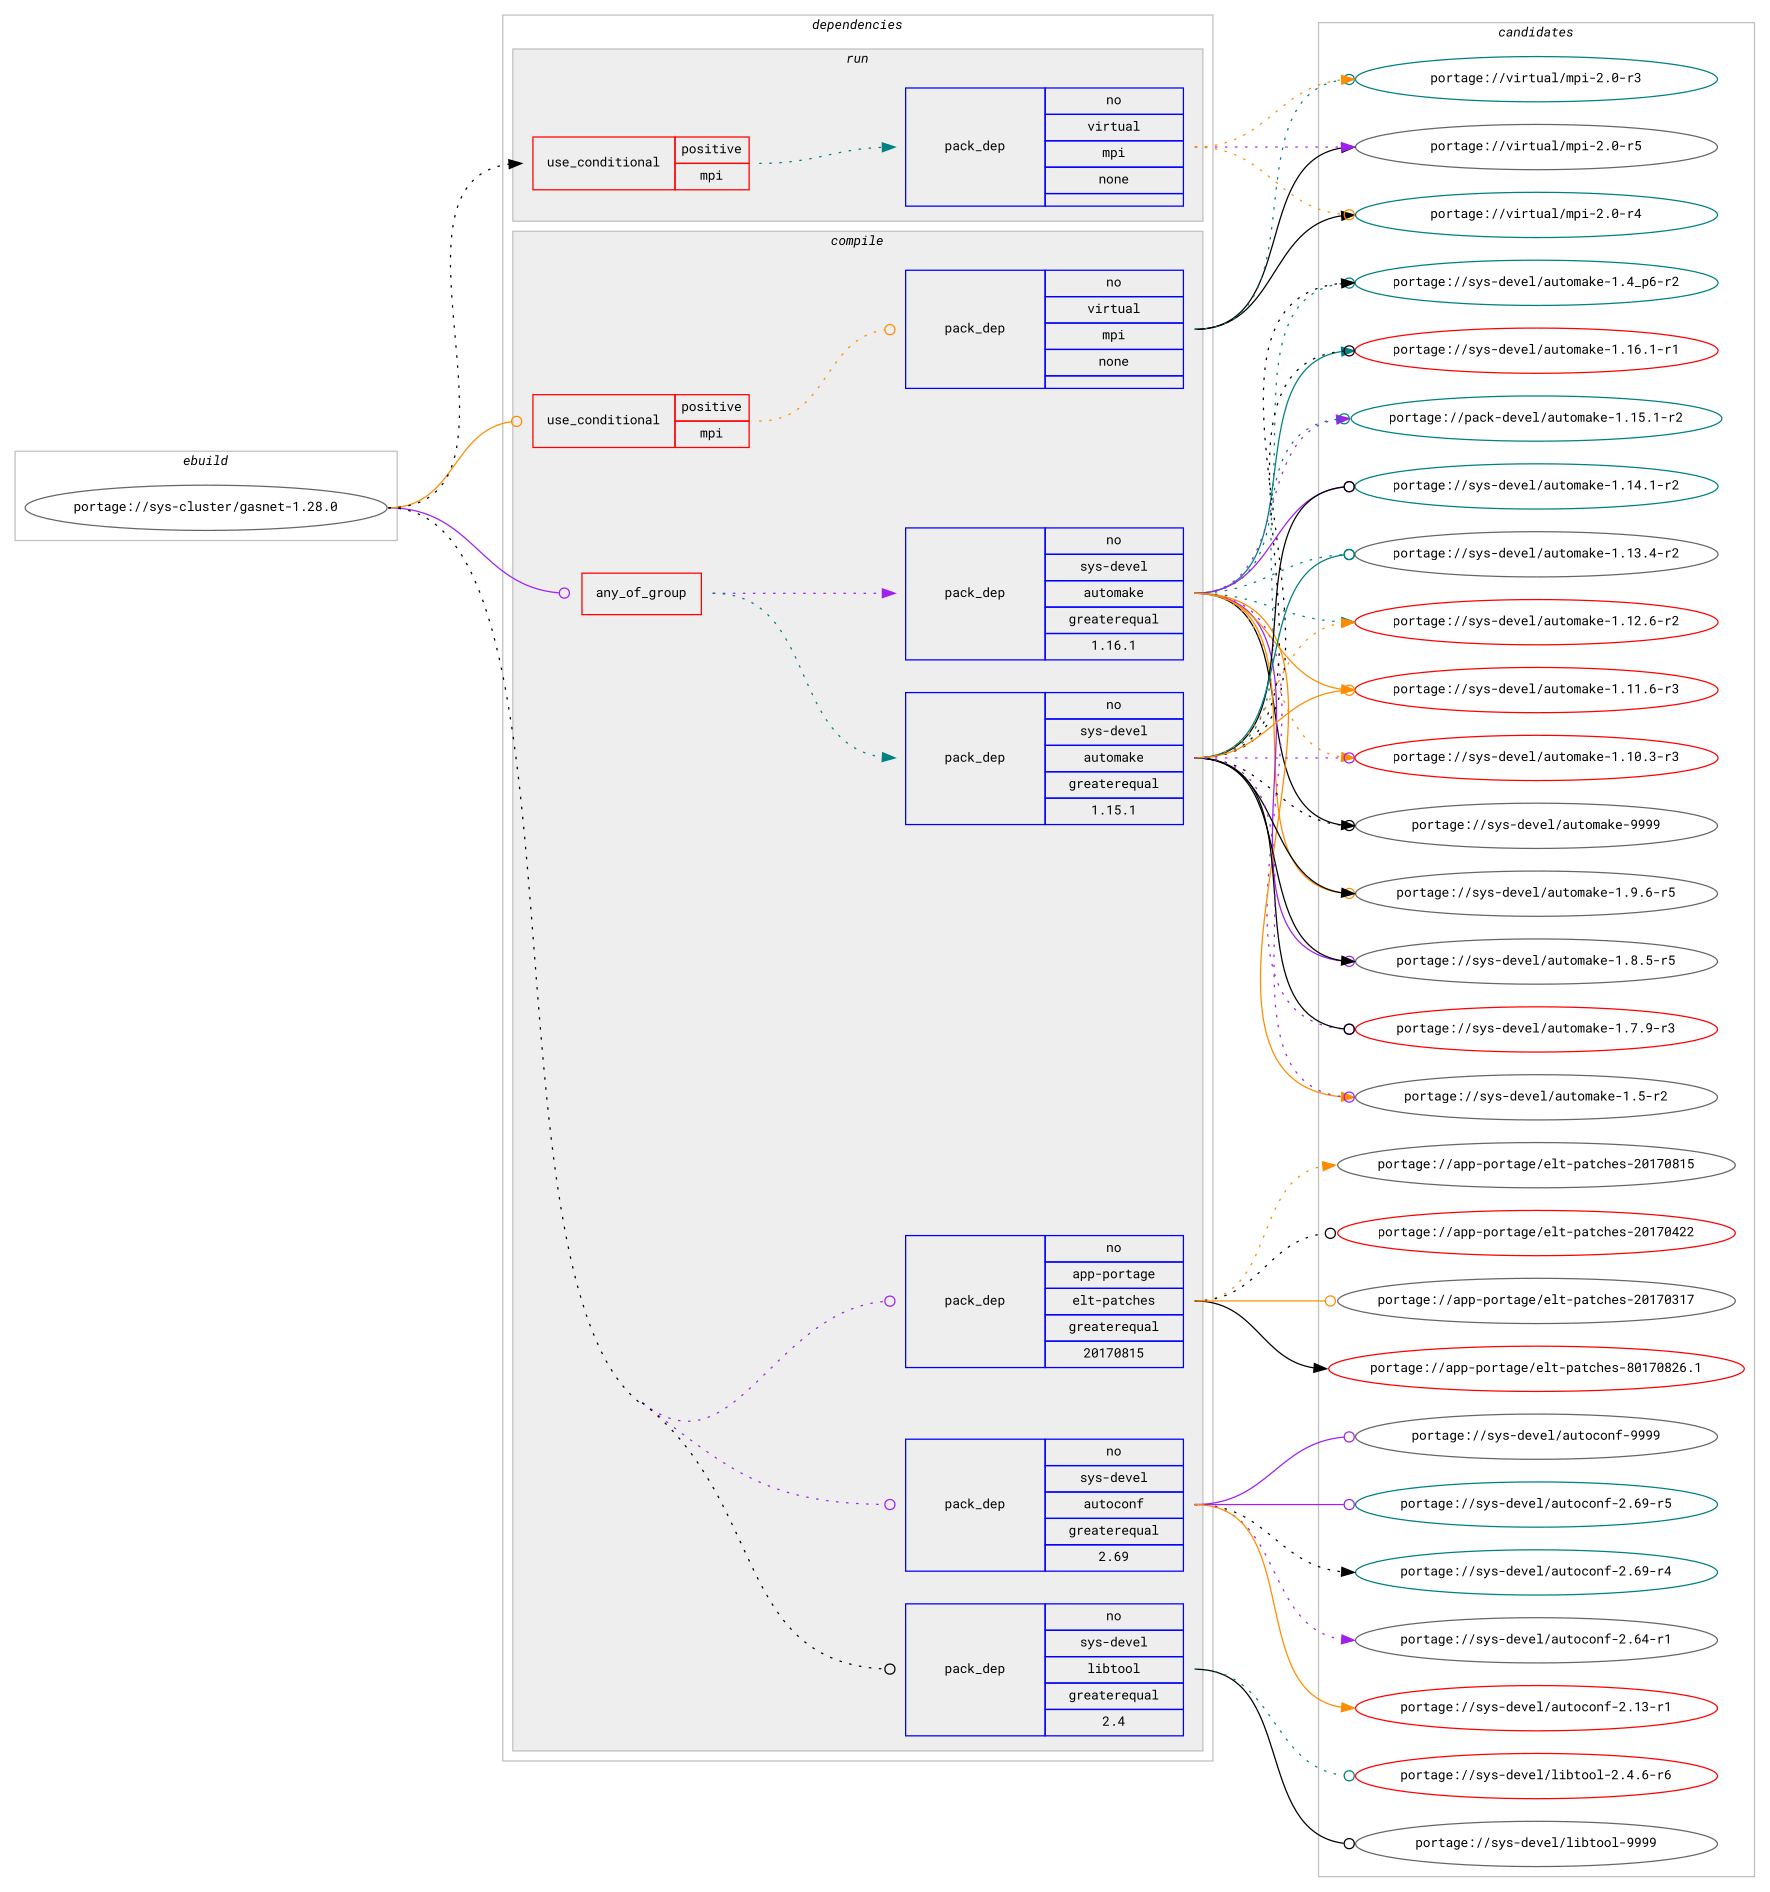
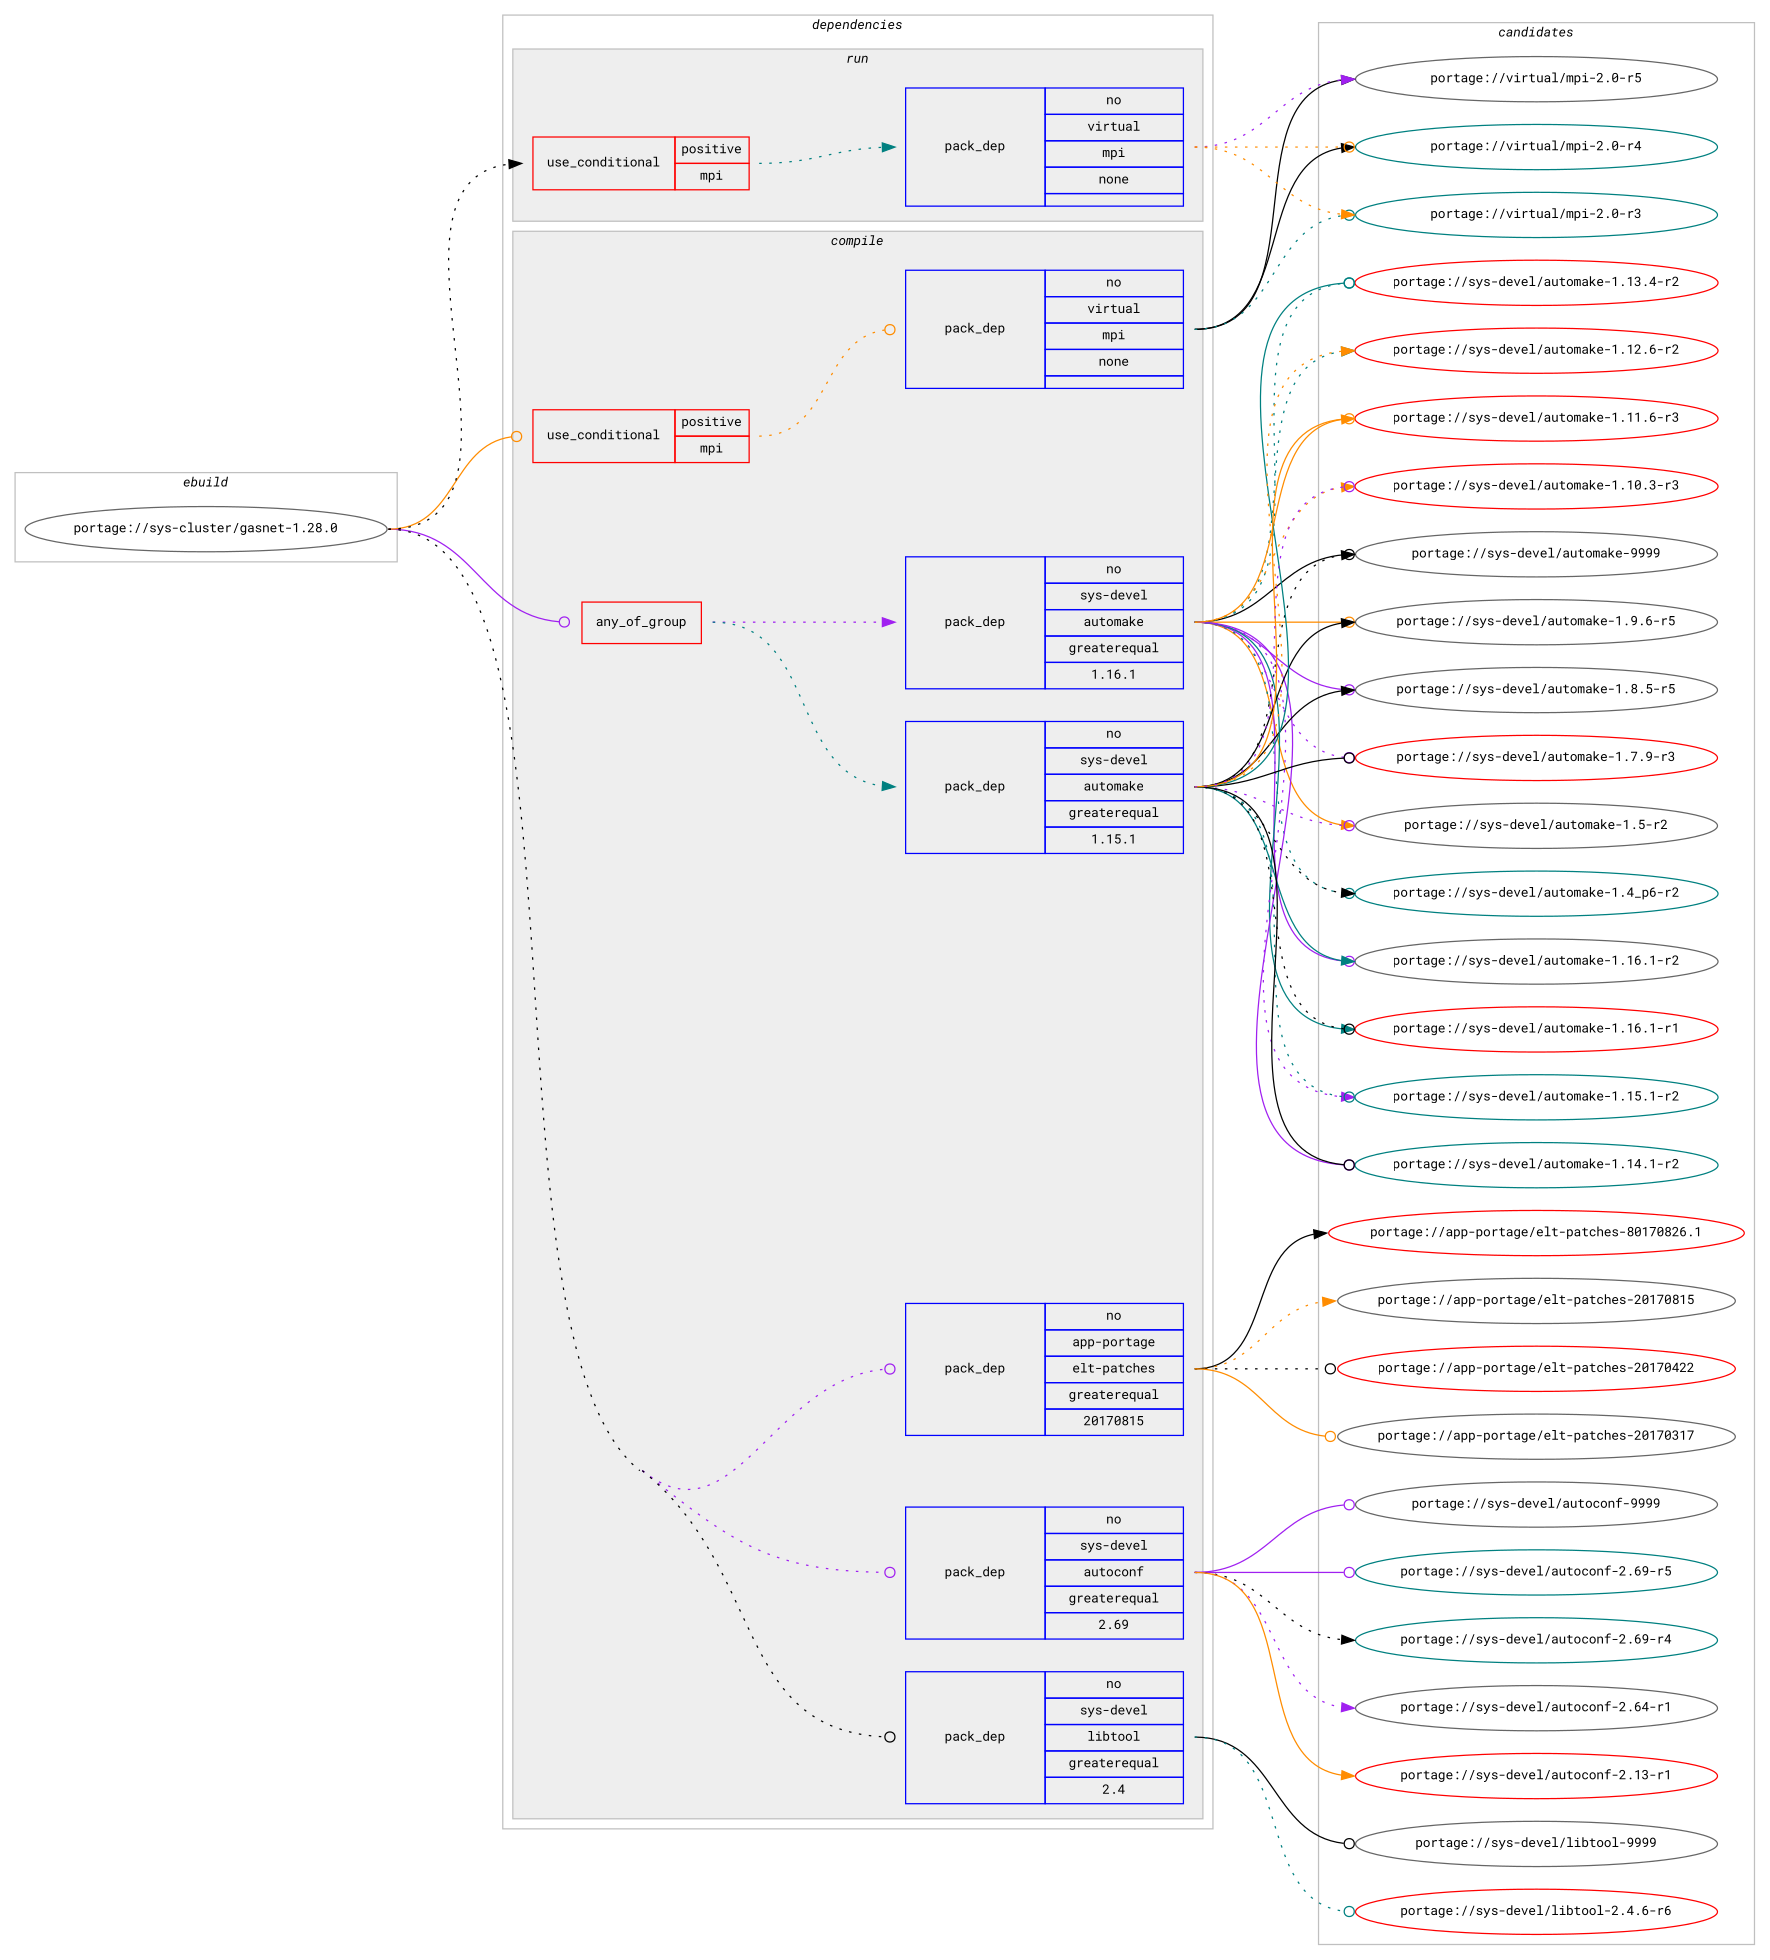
node "portage://pack-devel/automake-1.15.1-r2": label "portage://pack-devel/automake-1.15.1-r2" -> "portage://sys-devel/automake-1.15.1-r2"
node "portage://sys-devel/automake-1.13.4-r2": color gray40 -> red
node "portage://sys-devel/automake-1.16.1-r2": added
